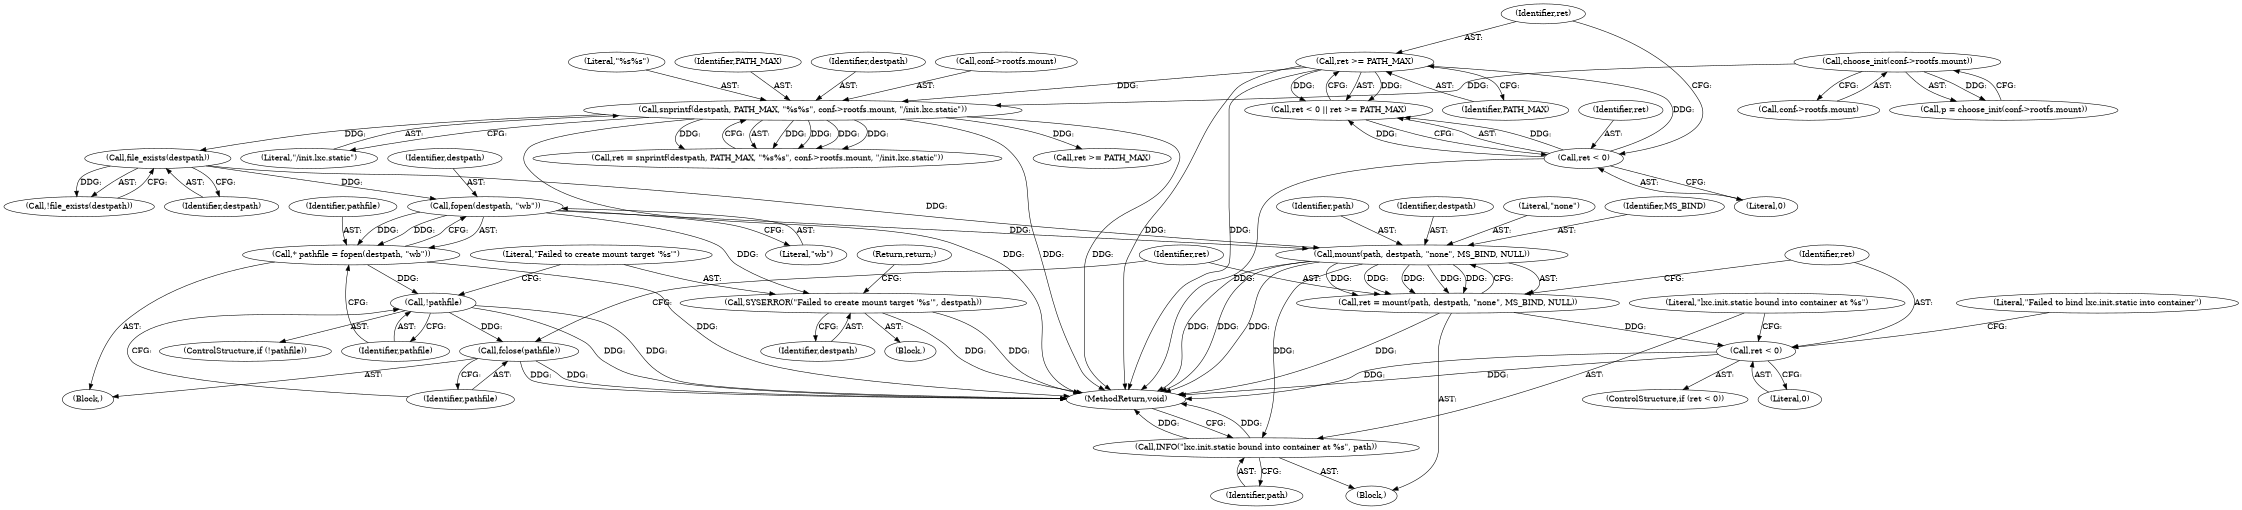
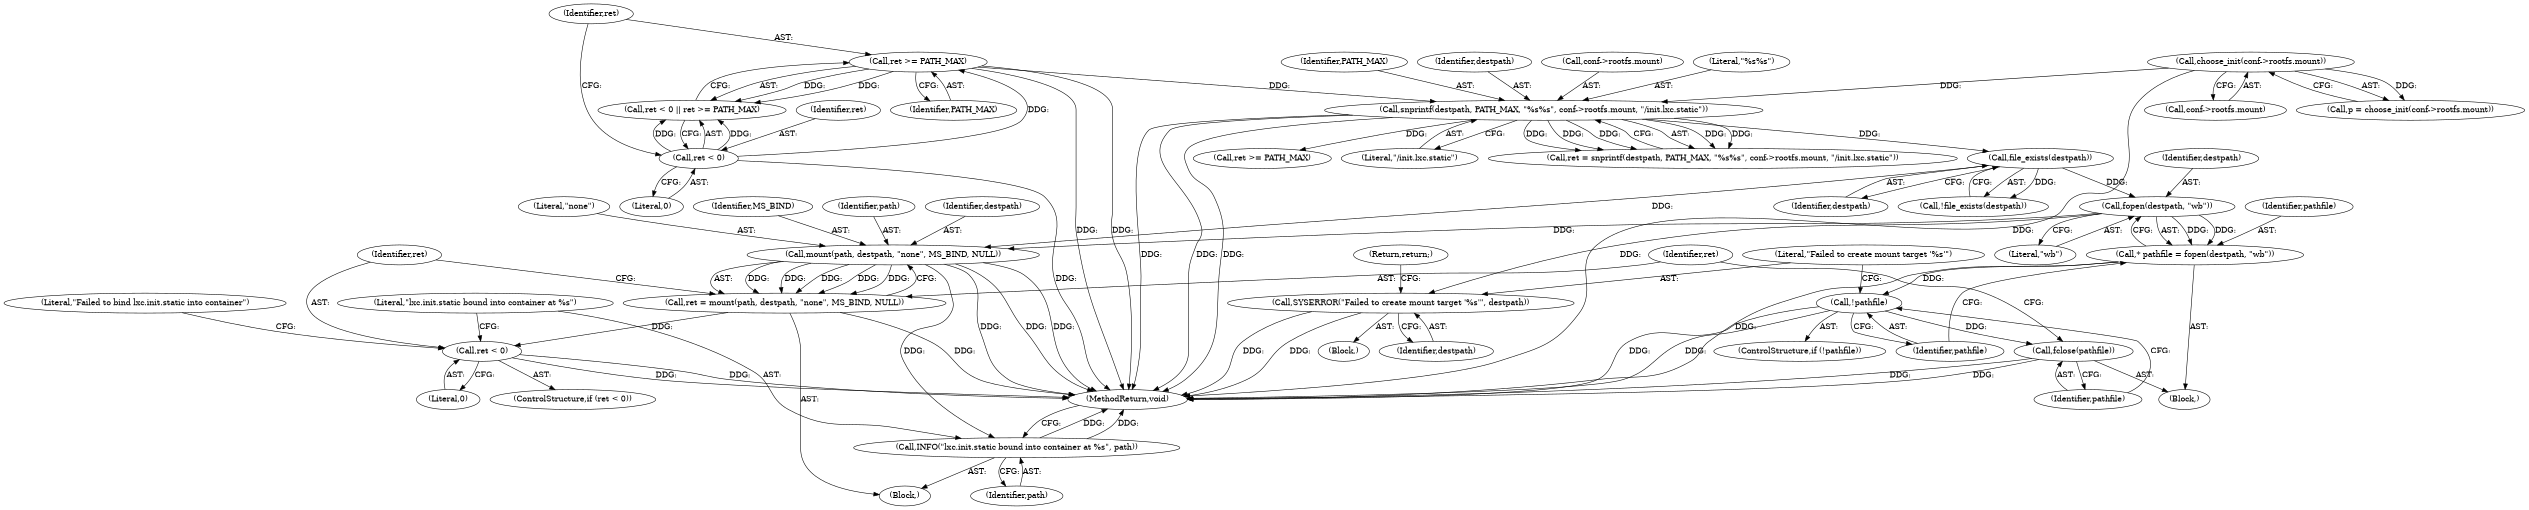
edge "(Call,choose_init(conf->rootfs.mount))" -> "(MethodReturn,void)": added, label "DDG:"
